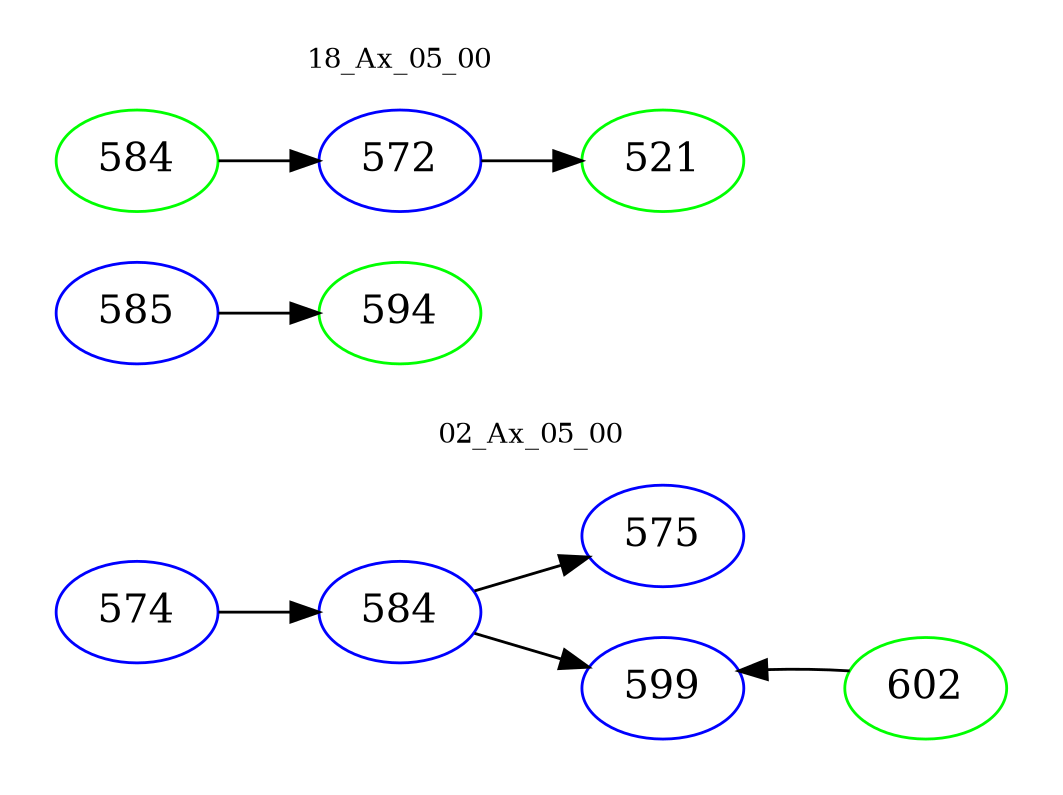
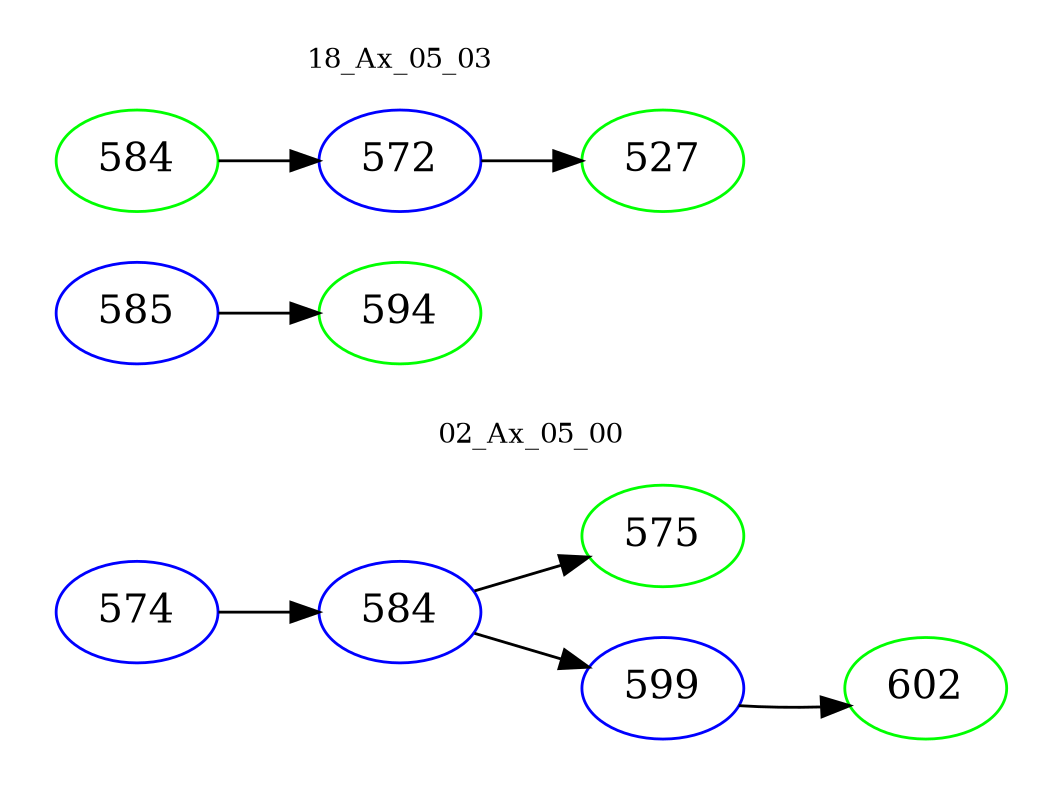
cluster "18_Ax_05_00": label "18_Ax_05_00" -> "18_Ax_05_03"
node "521": label "521" -> "527"
node "575": color blue -> green
edge "602" -> "599": reversed
